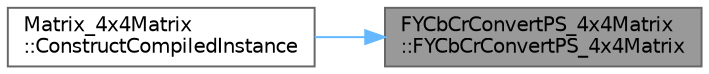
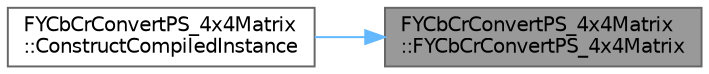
node "Matrix_4x4Matrix ::ConstructCompiledInstance": label "Matrix_4x4Matrix ::ConstructCompiledInstance" -> "FYCbCrConvertPS_4x4Matrix ::ConstructCompiledInstance"
